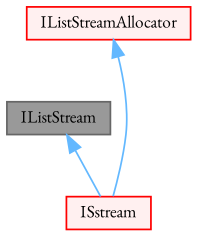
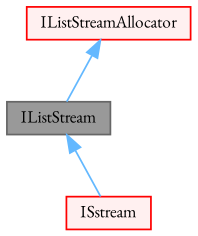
edge "ISstream" -> "IListStreamAllocator": now "IListStream" -> "IListStreamAllocator"
